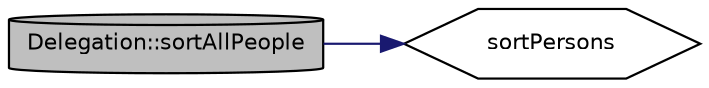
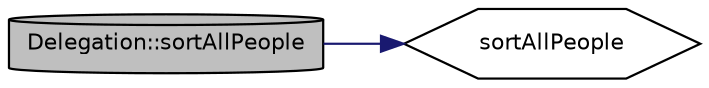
node "sortPersons": label "sortPersons" -> "sortAllPeople"
